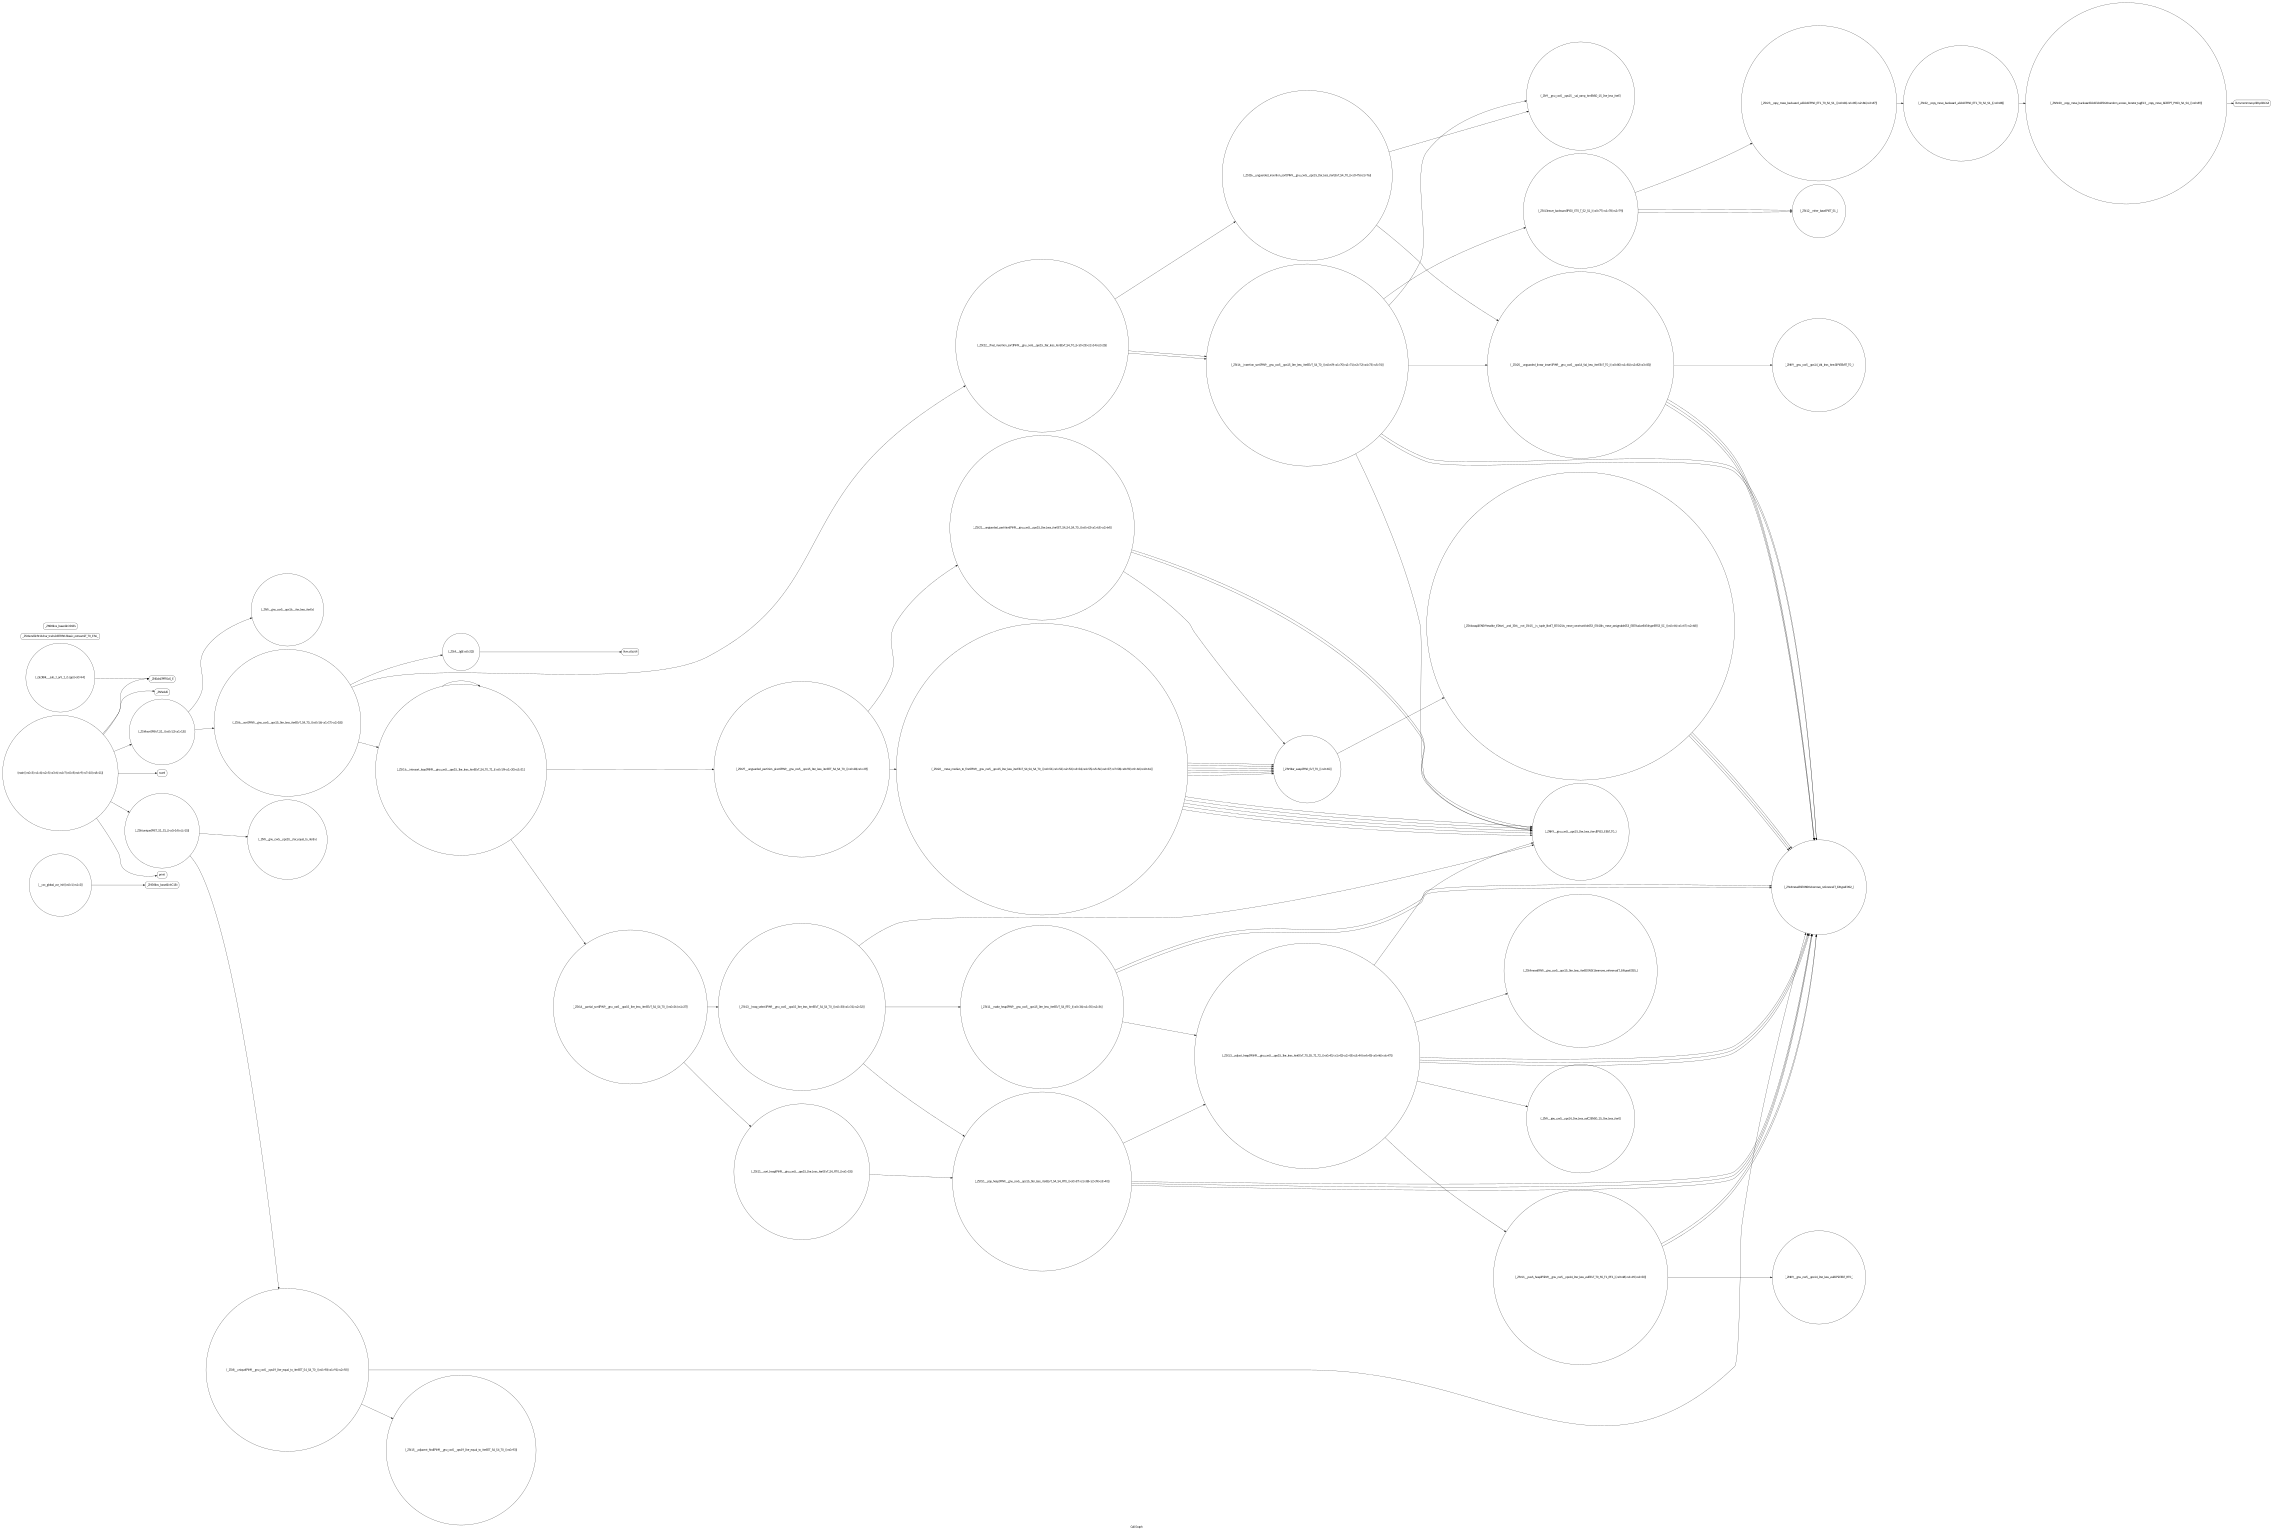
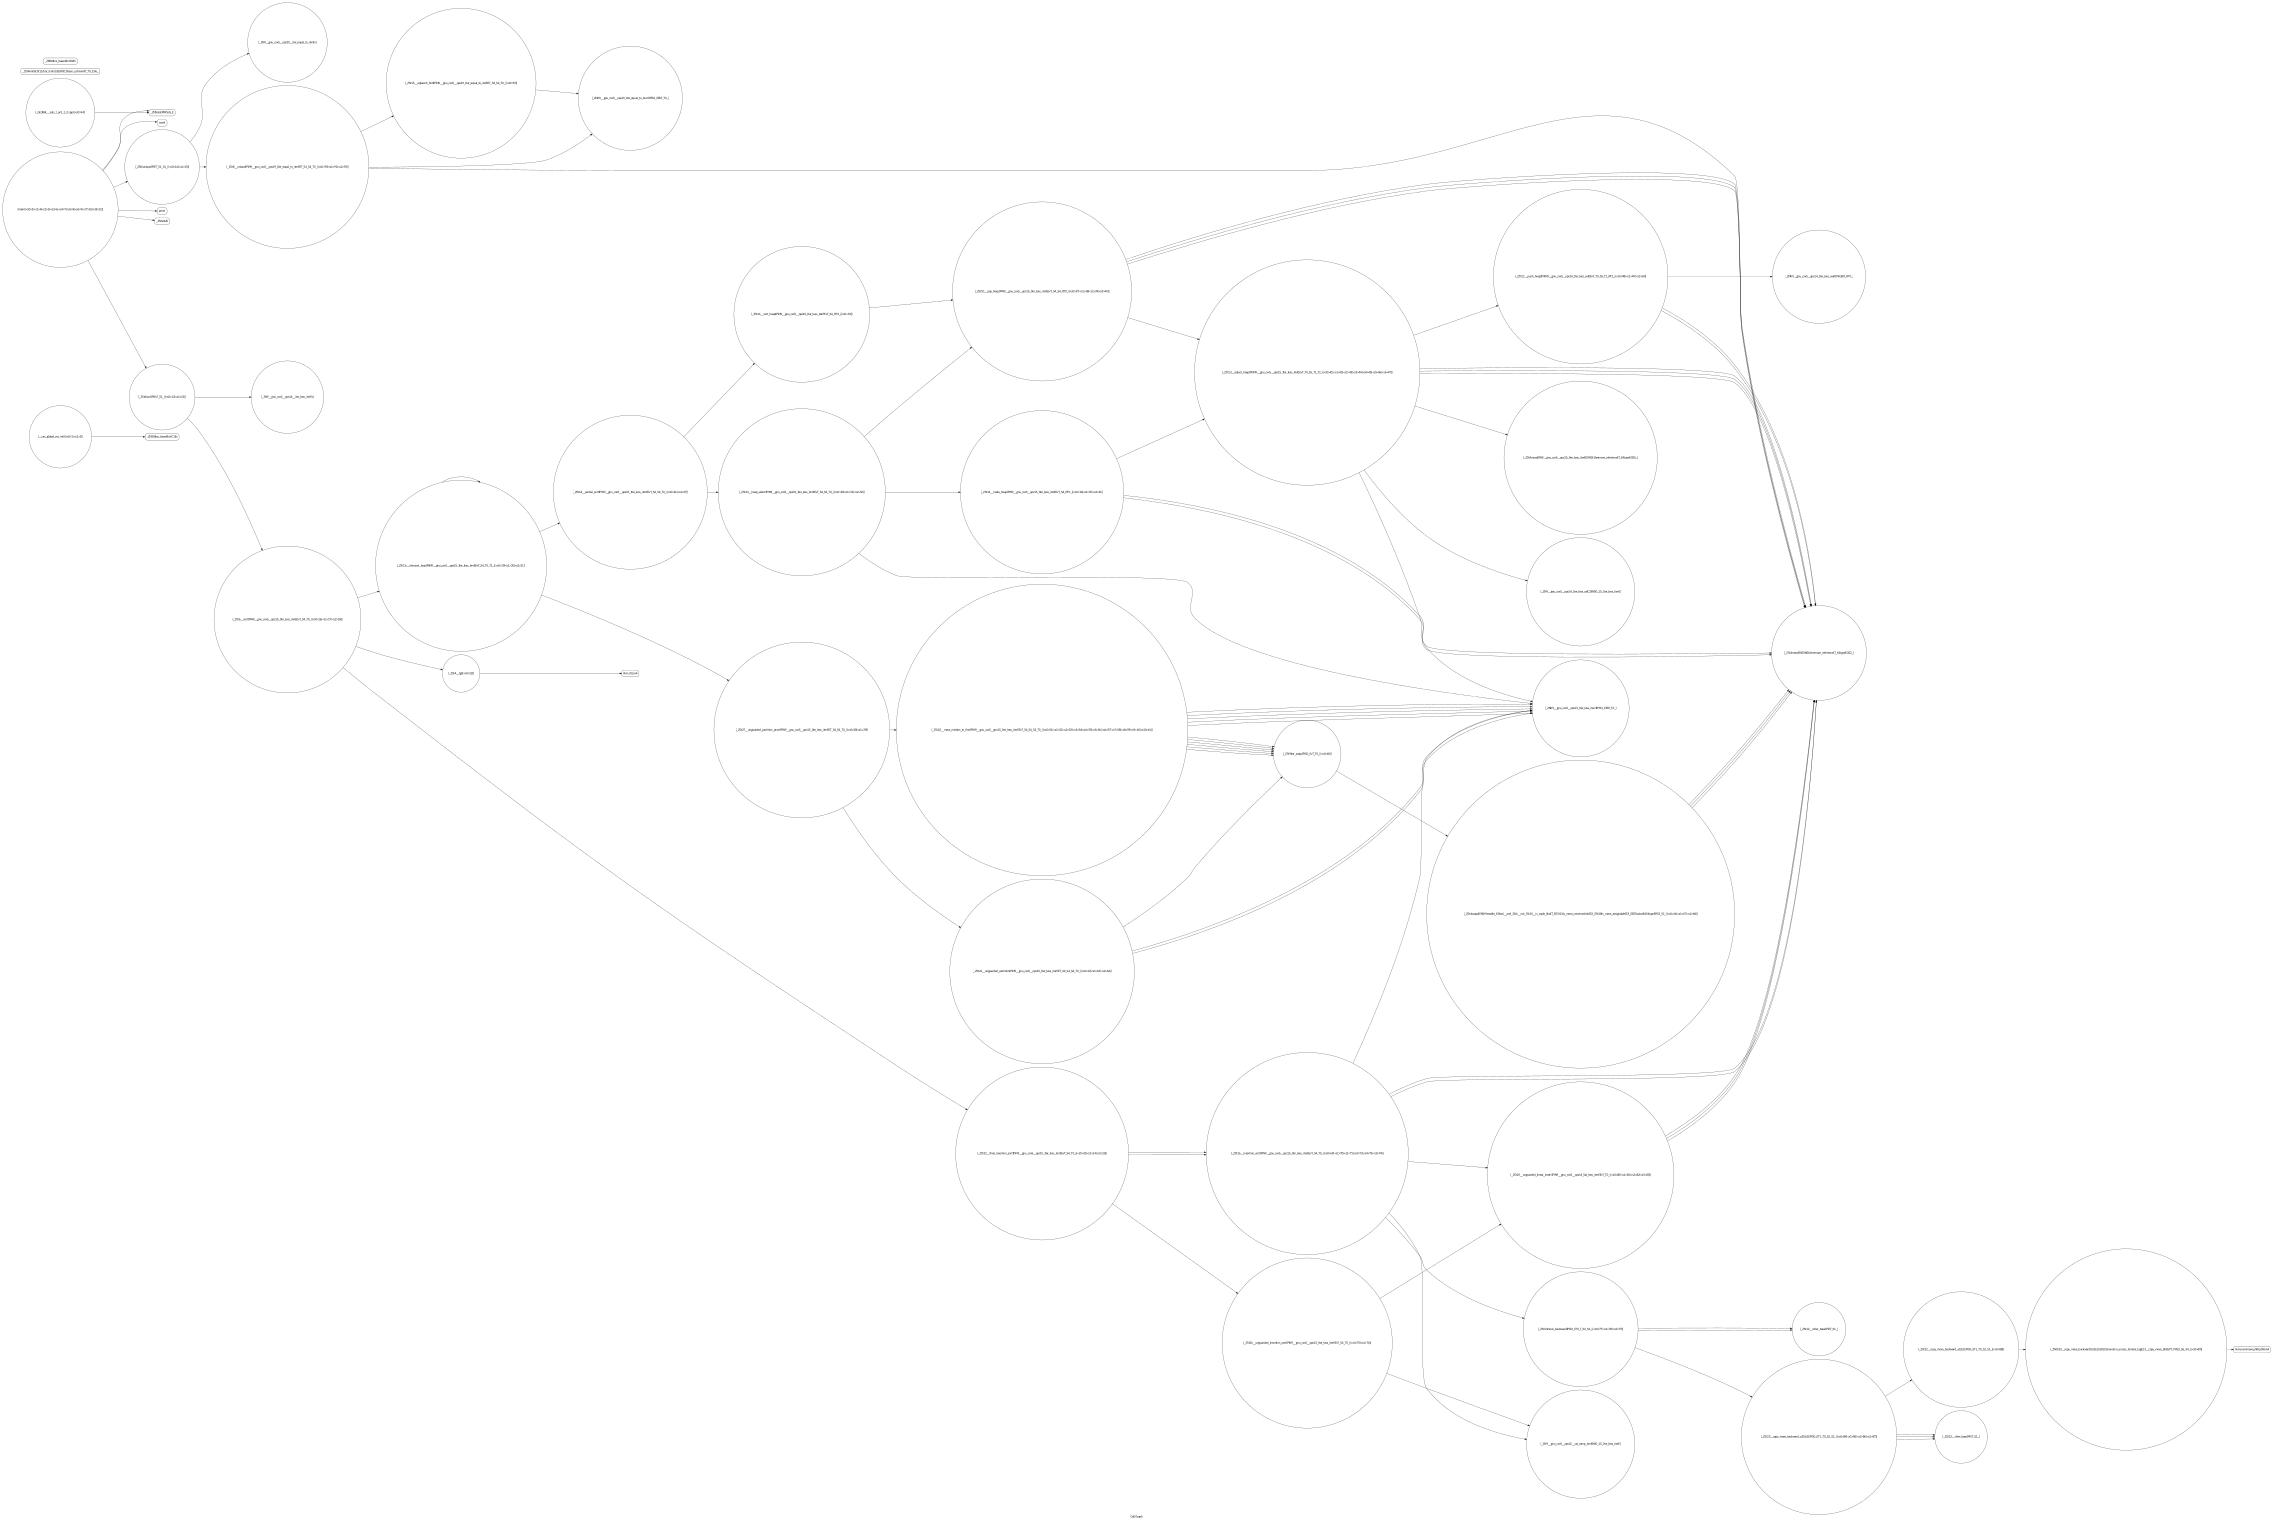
node "{_ZNK9__gnu_cxx5__ops19_Iter_equal_to_iterclIPiS3_EEbT_T0_}": added
node "{_ZNK9__gnu_cxx5__ops14_Val_less_iterclIiPiEEbRT_T0_}": removed
node "{_ZSt12__niter_baseIPiET_S1_}": added
